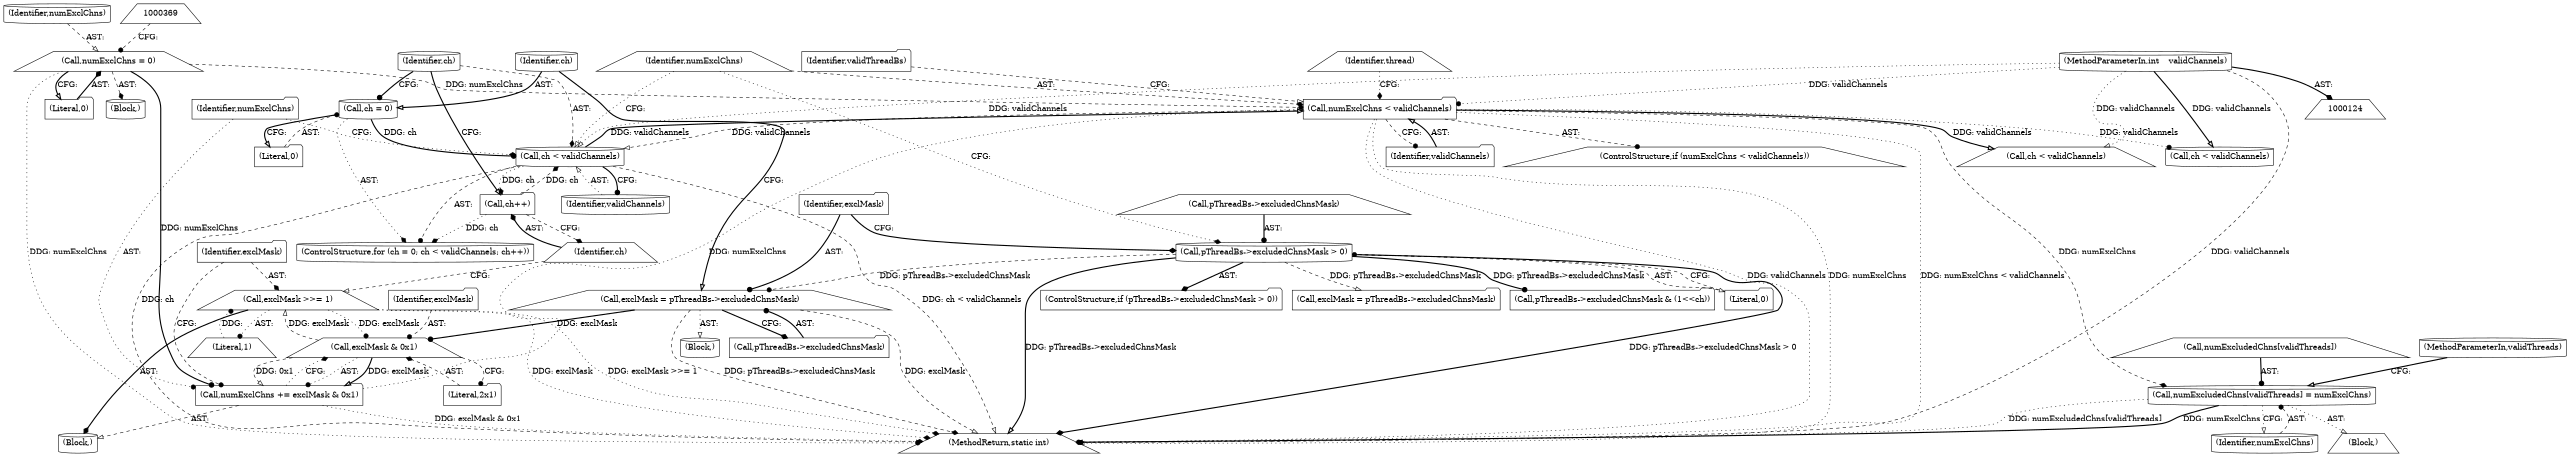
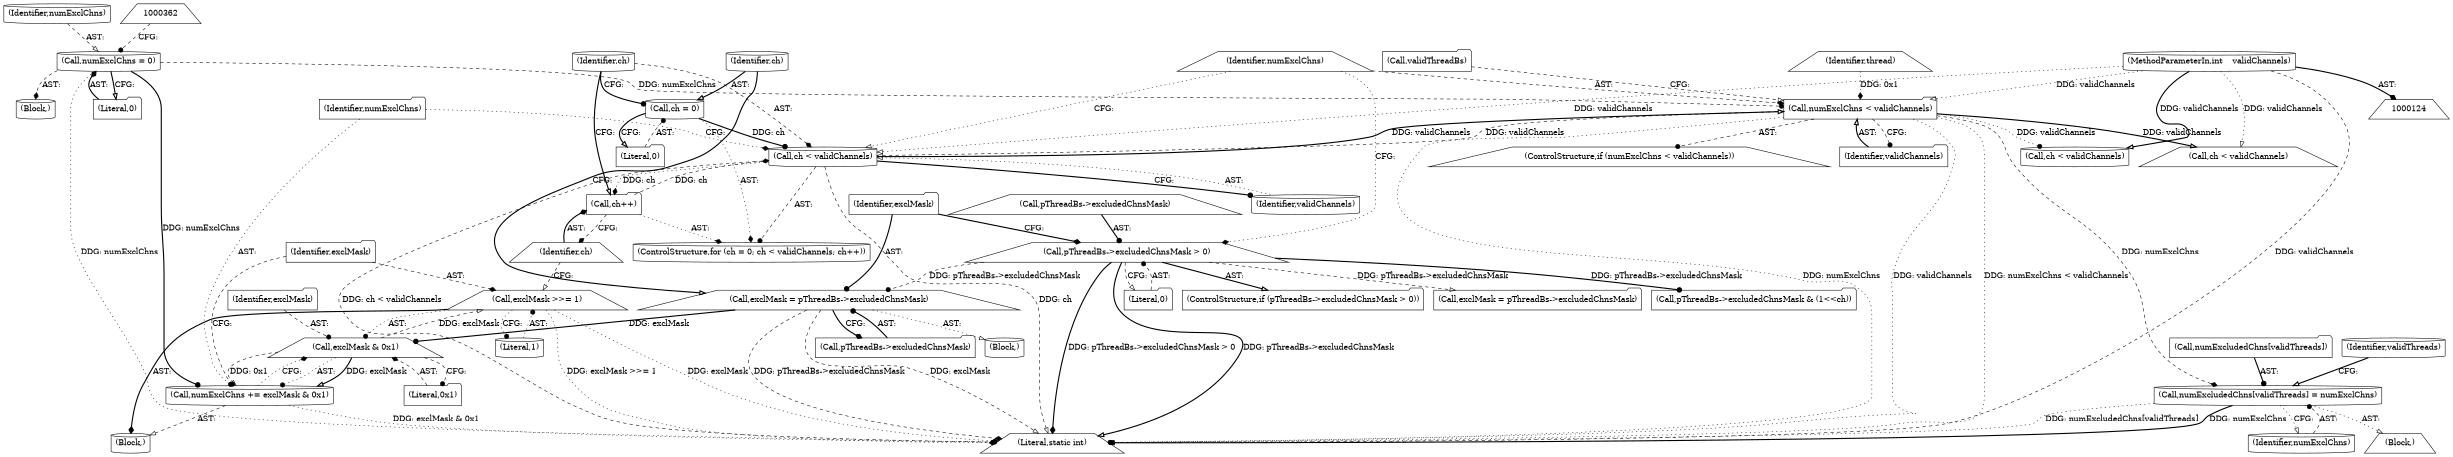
node "1000369": label "1000369" -> "1000362"
node "(Call,numExclChns = 0)": shape trapezium -> cylinder
node "(Identifier,validThreadBs)": label "(Identifier,validThreadBs)" -> "(Call,validThreadBs)"
edge "(Identifier,thread)" -> "(Call,numExclChns < validChannels)": label "CFG: " -> "DDG: 0x1"
edge "(MethodParameterIn,int    validChannels)" -> "(Call,numExclChns < validChannels)": arrowhead dot -> onormal
edge "(Call,numExclChns += exclMask & 0x1)" -> "(Call,numExclChns < validChannels)": removed, label "DDG: numExclChns"
edge "(Call,ch++)" -> "(ControlStructure,for (ch = 0; ch < validChannels; ch++))": label "DDG: ch" -> "AST: "
node "(Call,pThreadBs->excludedChnsMask > 0)": shape cylinder -> trapezium
edge "(Call,pThreadBs->excludedChnsMask > 0)" -> "(ControlStructure,if (pThreadBs->excludedChnsMask > 0))": arrowhead diamond -> onormal
edge "(Literal,1)" -> "(Call,exclMask >>= 1)": label "DDG: " -> "AST: "
edge "(Call,exclMask >>= 1)" -> "(Literal,1)": label "AST: " -> "CFG: "
edge "(Call,exclMask >>= 1)" -> "(Call,exclMask & 0x1)": label "DDG: exclMask" -> "AST: "
node "(Literal,1)": shape trapezium -> cylinder
node "(Call,numExcludedChns[validThreads])": shape trapezium -> folder
node "(MethodParameterIn,validThreads)": label "(MethodParameterIn,validThreads)" -> "(Identifier,validThreads)"
node "(Call,numExclChns += exclMask & 0x1)": shape folder -> cylinder
node "(Literal,2x1)": label "(Literal,2x1)" -> "(Literal,0x1)"
node "(MethodReturn,static int)": label "(MethodReturn,static int)" -> "(Literal,static int)"
